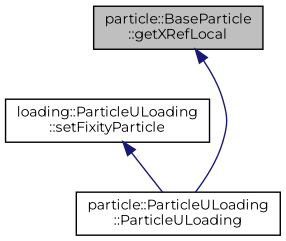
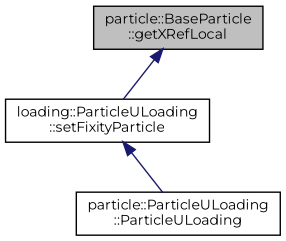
edge "particle::ParticleULoading ::ParticleULoading" -> "particle::BaseParticle ::getXRefLocal": now "loading::ParticleULoading ::setFixityParticle" -> "particle::BaseParticle ::getXRefLocal"
